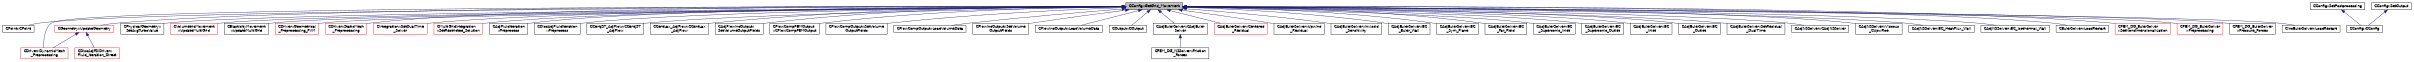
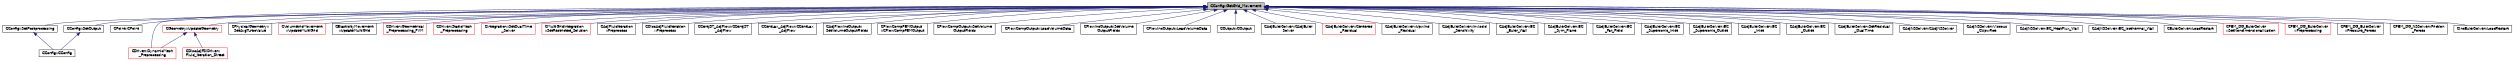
edge "CConfig::SetOutput" -> "CConfig::GetGrid_Movement": added
edge "CConfig::SetPostprocessing" -> "CConfig::GetGrid_Movement": added
edge "CFEM_DG_NSSolver::Friction _Forces" -> "CAdjEulerSolver::CAdjEuler Solver": now "CFEM_DG_NSSolver::Friction _Forces" -> "CConfig::GetGrid_Movement"
